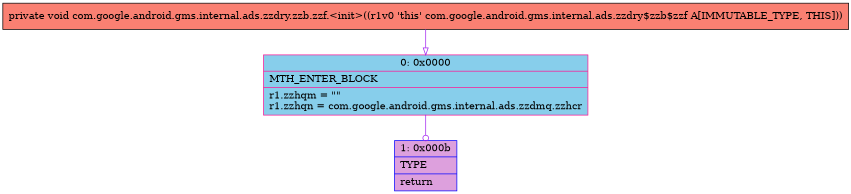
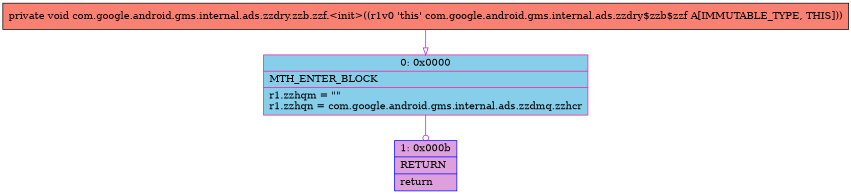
node "1: 0x000b": text "TYPE" -> "RETURN"
